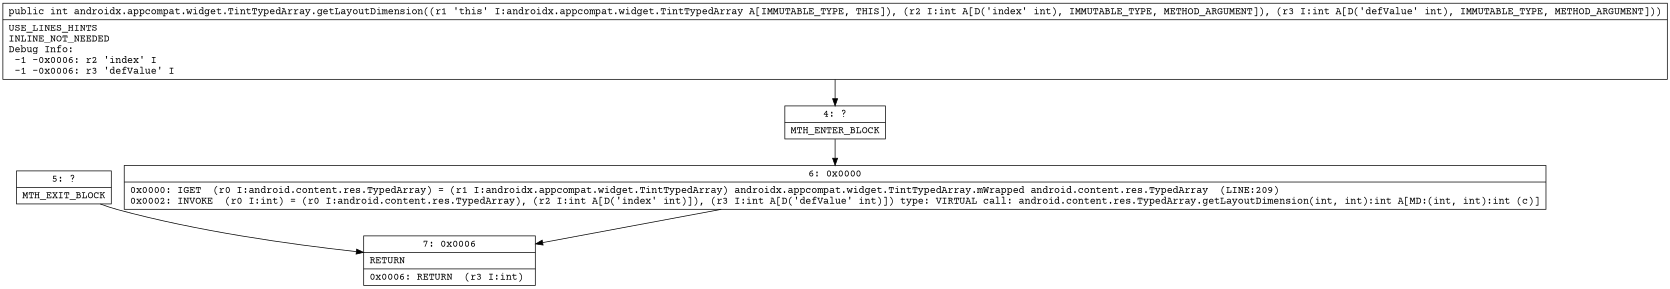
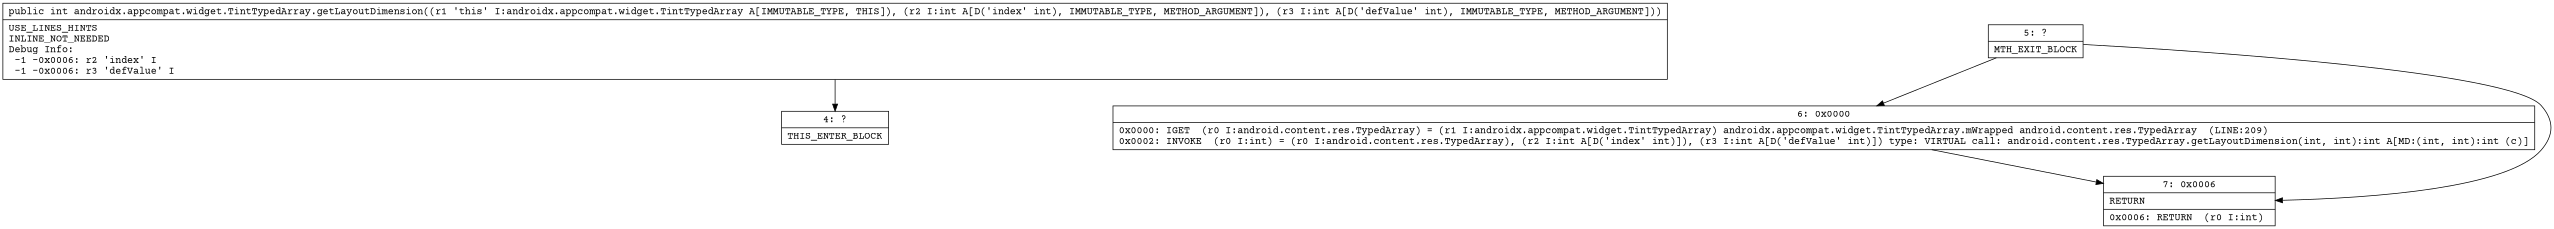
node "4: ?": text "MTH_ENTER_BLOCK" -> "THIS_ENTER_BLOCK"
edge "4: ?" -> "6: 0x0000": now "5: ?" -> "6: 0x0000"
node "7: 0x0006": text "0x0006: RETURN  (r3 I:int)" -> "0x0006: RETURN  (r0 I:int)"
